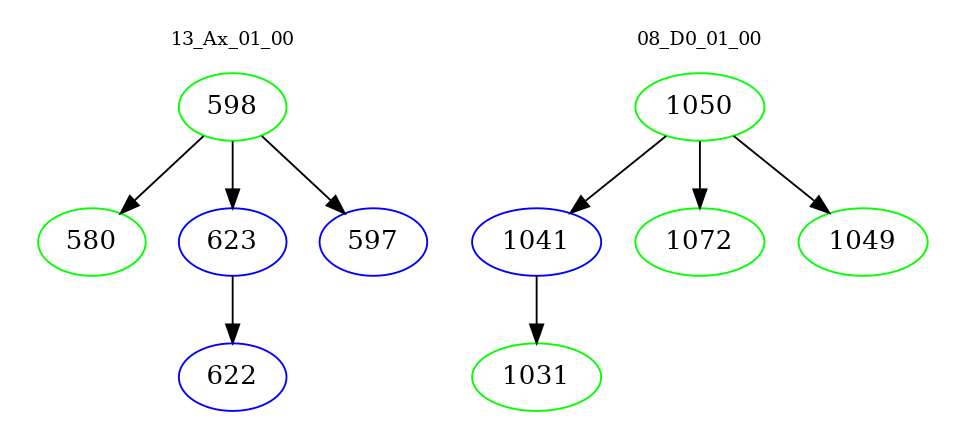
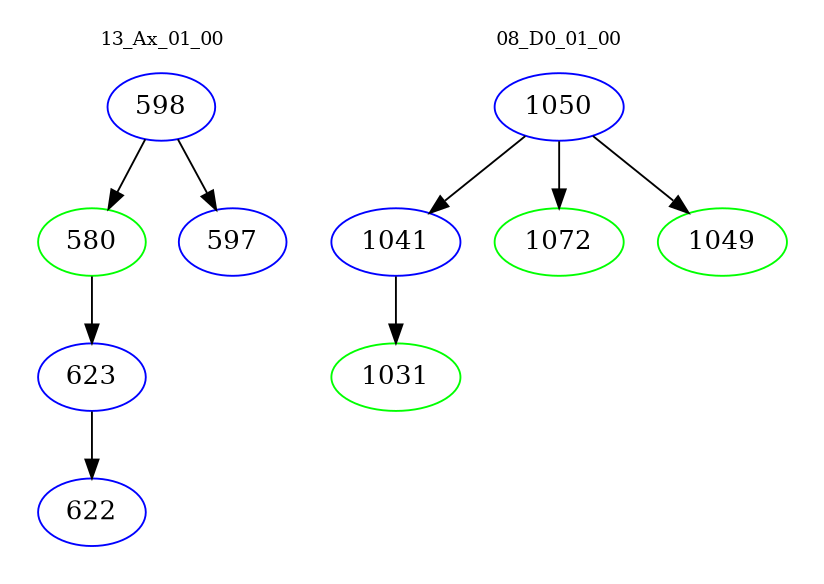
node "598": color green -> blue
node "1050": color green -> blue
edge "598" -> "623": now "580" -> "623"
